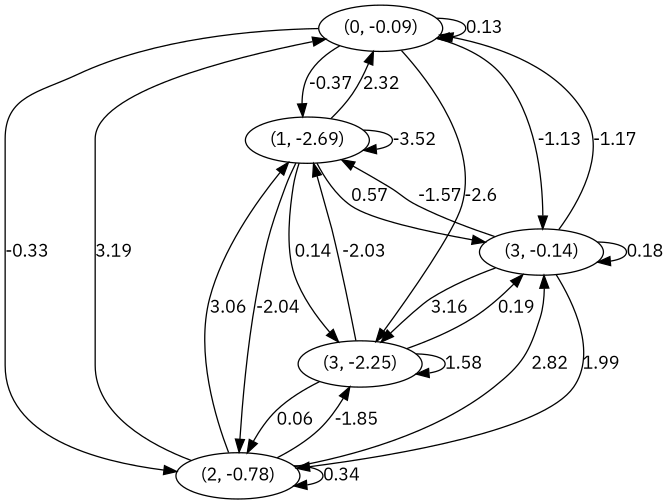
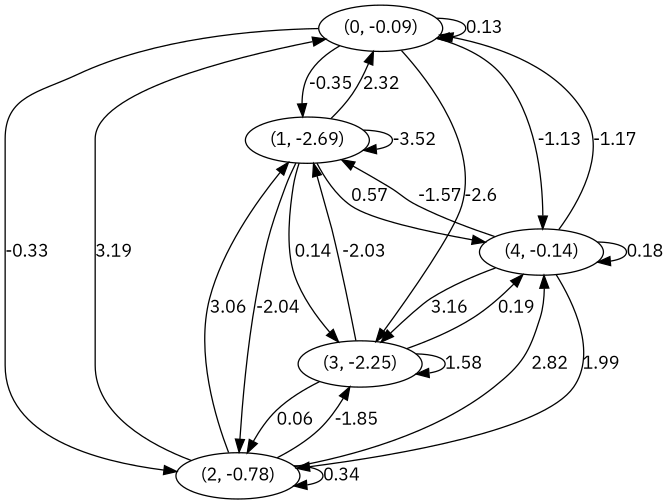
edge "(0, -0.09)" -> "(1, -2.69)": label "-0.37" -> "-0.35"
node "(3, -0.14)": label "(3, -0.14)" -> "(4, -0.14)"
